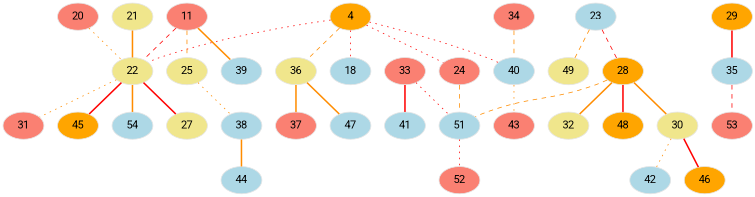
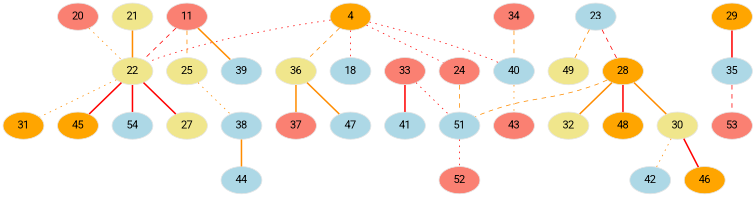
edge "22" -- "54": color darkorange -> red
node "31": fillcolor salmon -> orange
